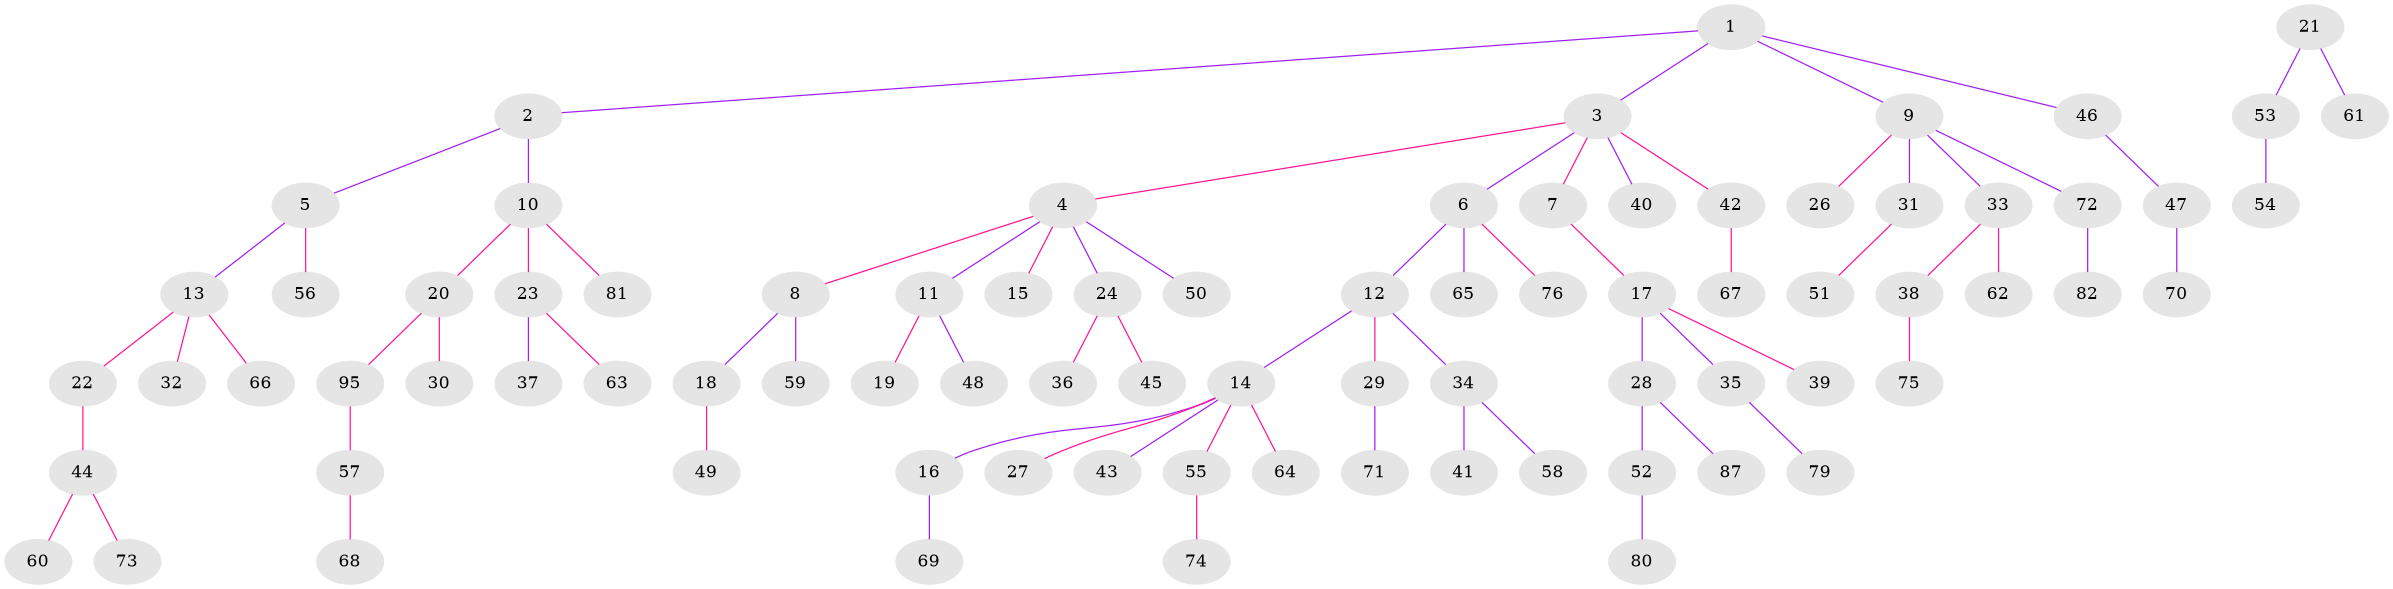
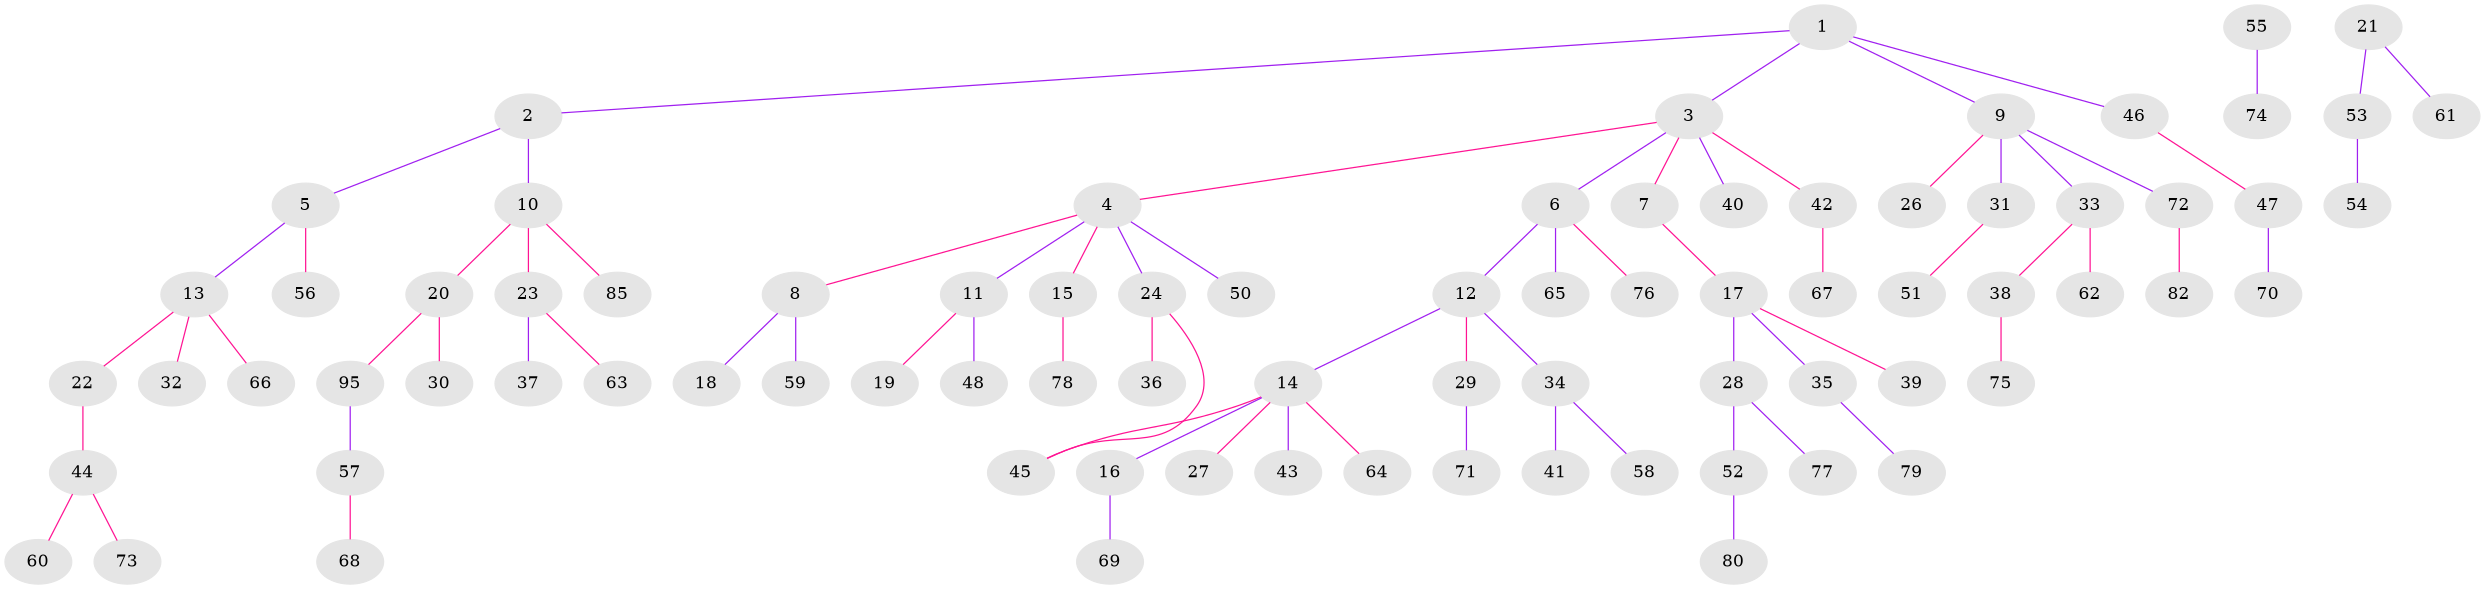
edge "46" -- "47": color purple -> deeppink
edge "72" -- "82": color purple -> deeppink
node "81": label "81" -> "85"
node "78": added
edge "95" -- "57": color deeppink -> purple
edge "14" -- "55": now "14" -- "45"
node "49": removed
node "87": label "87" -> "77"
edge "55" -- "74": color deeppink -> purple
